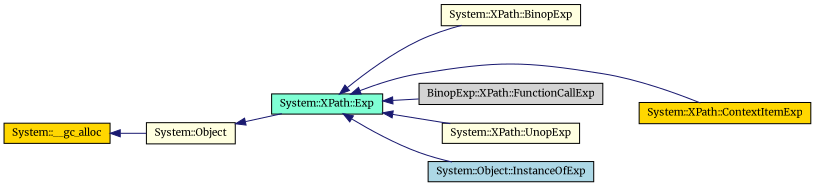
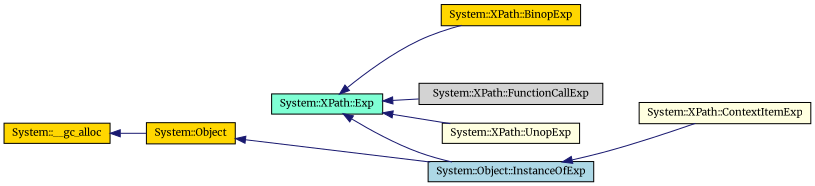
node "System::XPath::BinopExp": fillcolor lightyellow -> gold
edge "System::XPath::ContextItemExp" -> "System::XPath::Exp": now "System::XPath::ContextItemExp" -> "System::Object::InstanceOfExp"
node "BinopExp::XPath::FunctionCallExp": label "BinopExp::XPath::FunctionCallExp" -> "System::XPath::FunctionCallExp"
node "System::XPath::ContextItemExp": fillcolor gold -> lightyellow
edge "System::XPath::Exp" -> "System::Object": now "System::Object::InstanceOfExp" -> "System::Object"
node "System::Object": fillcolor lightyellow -> gold
